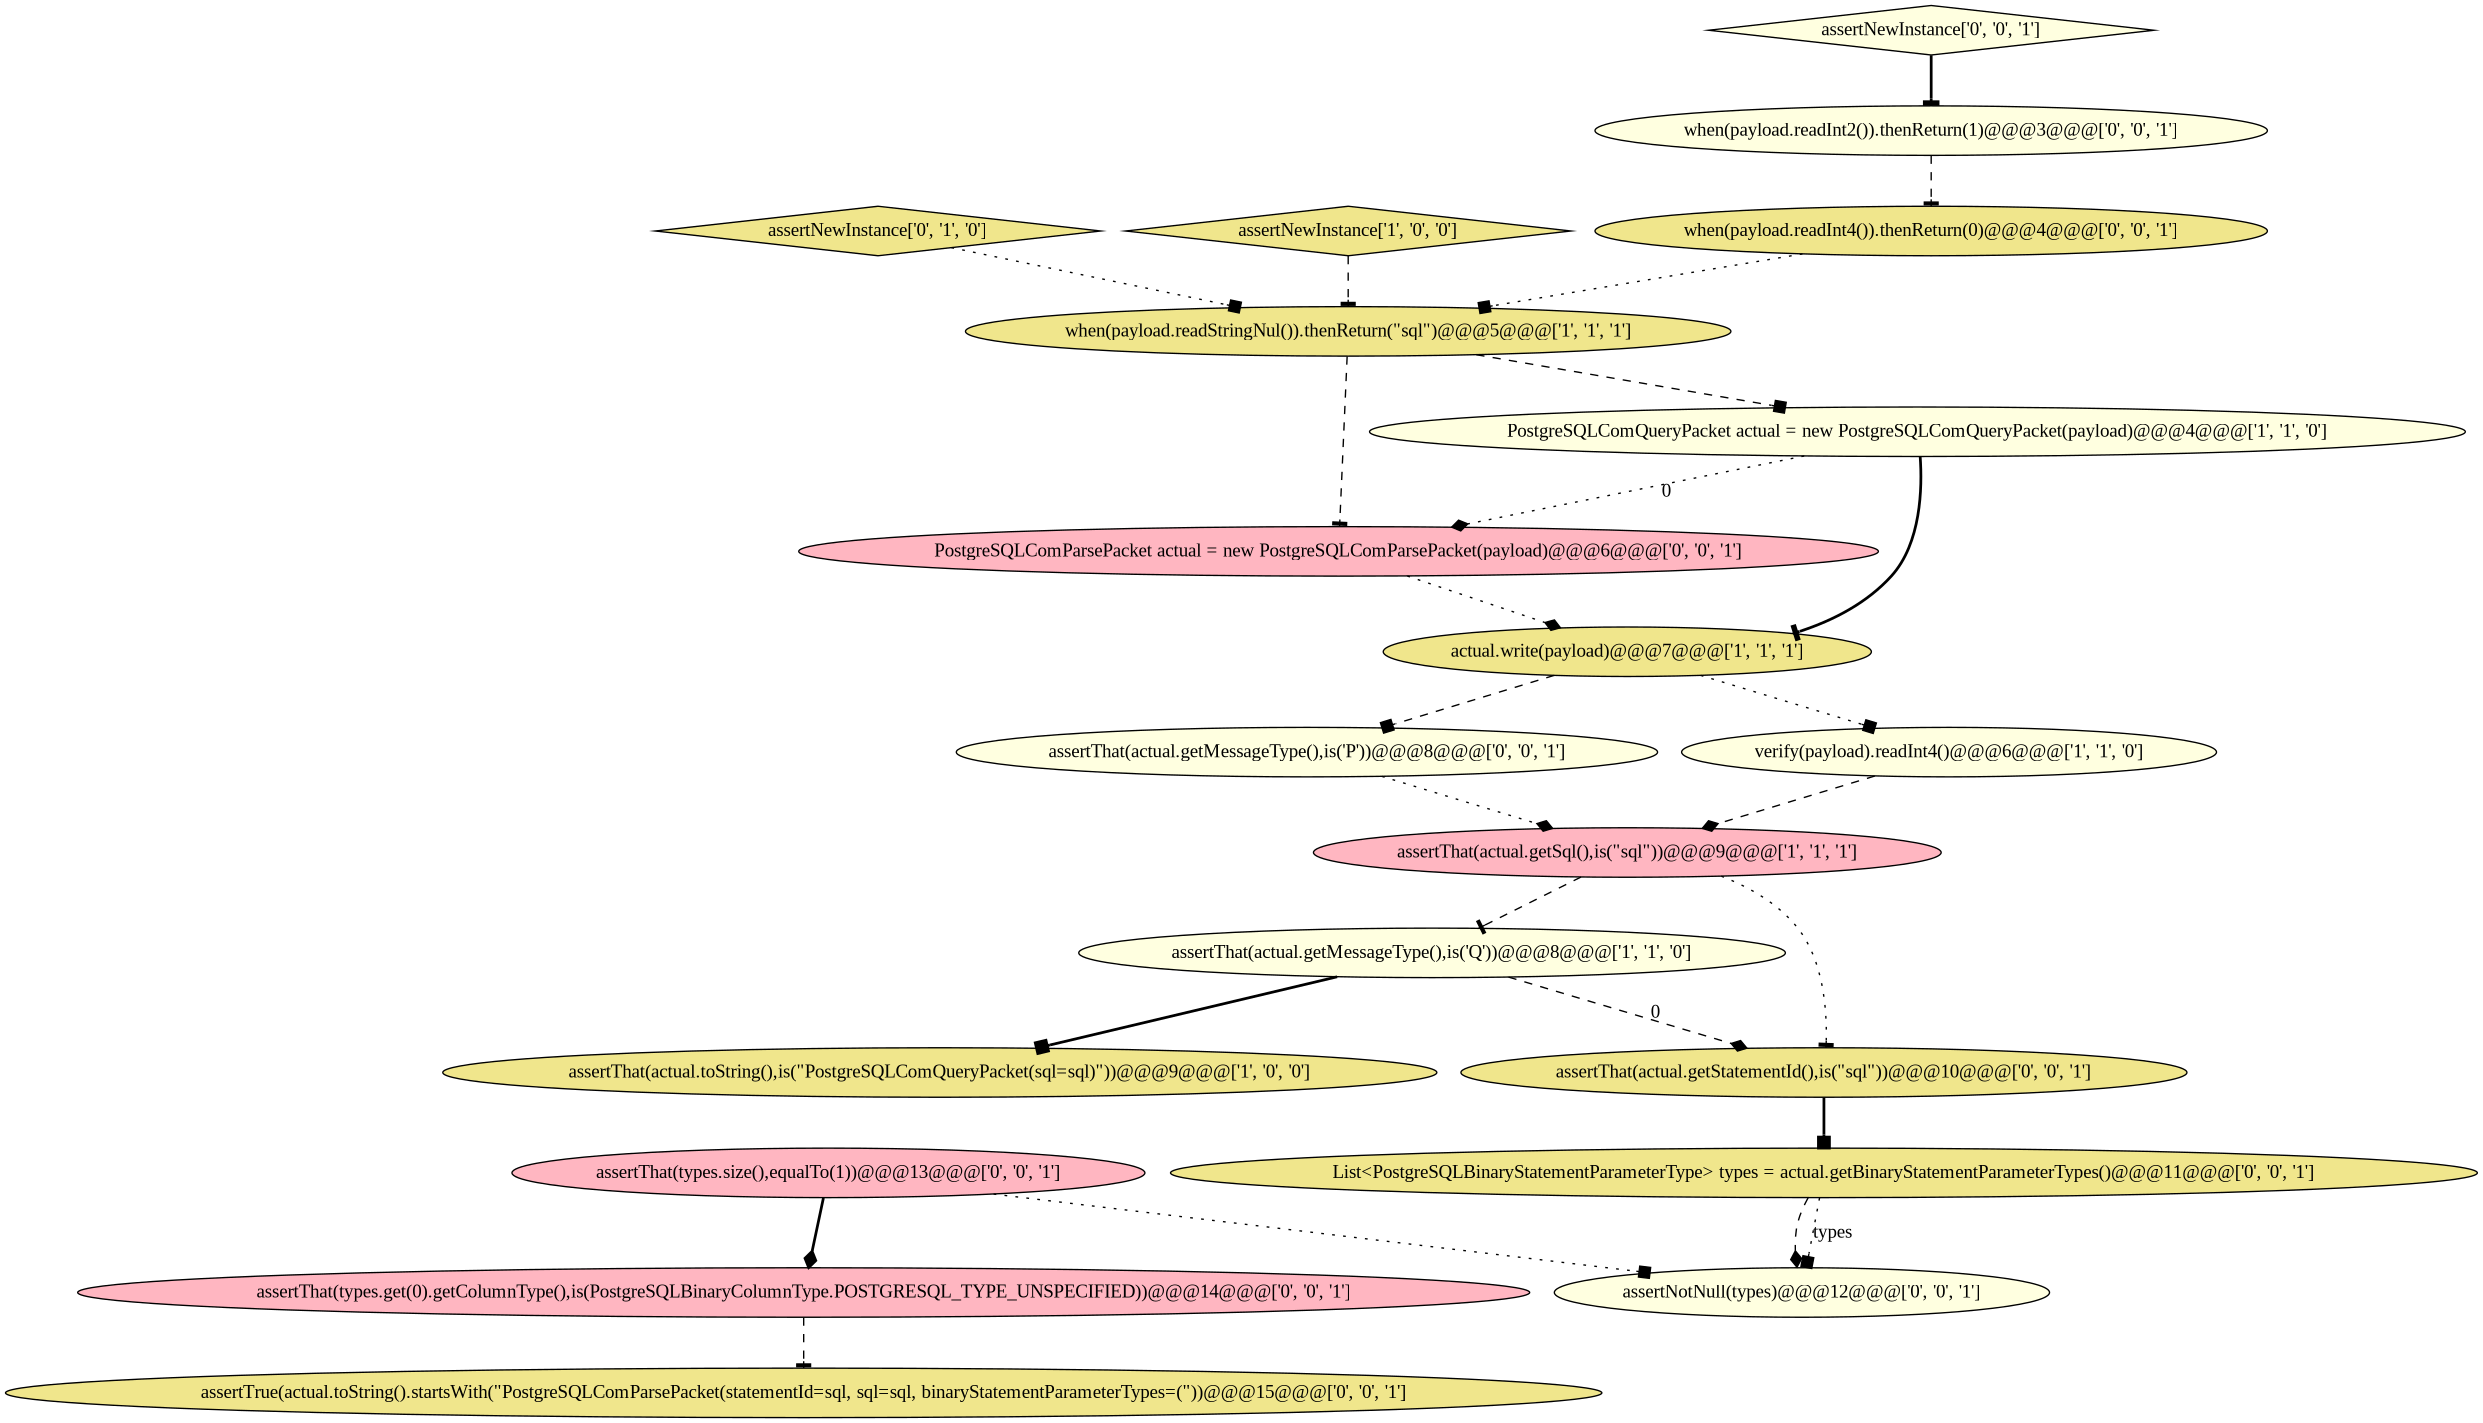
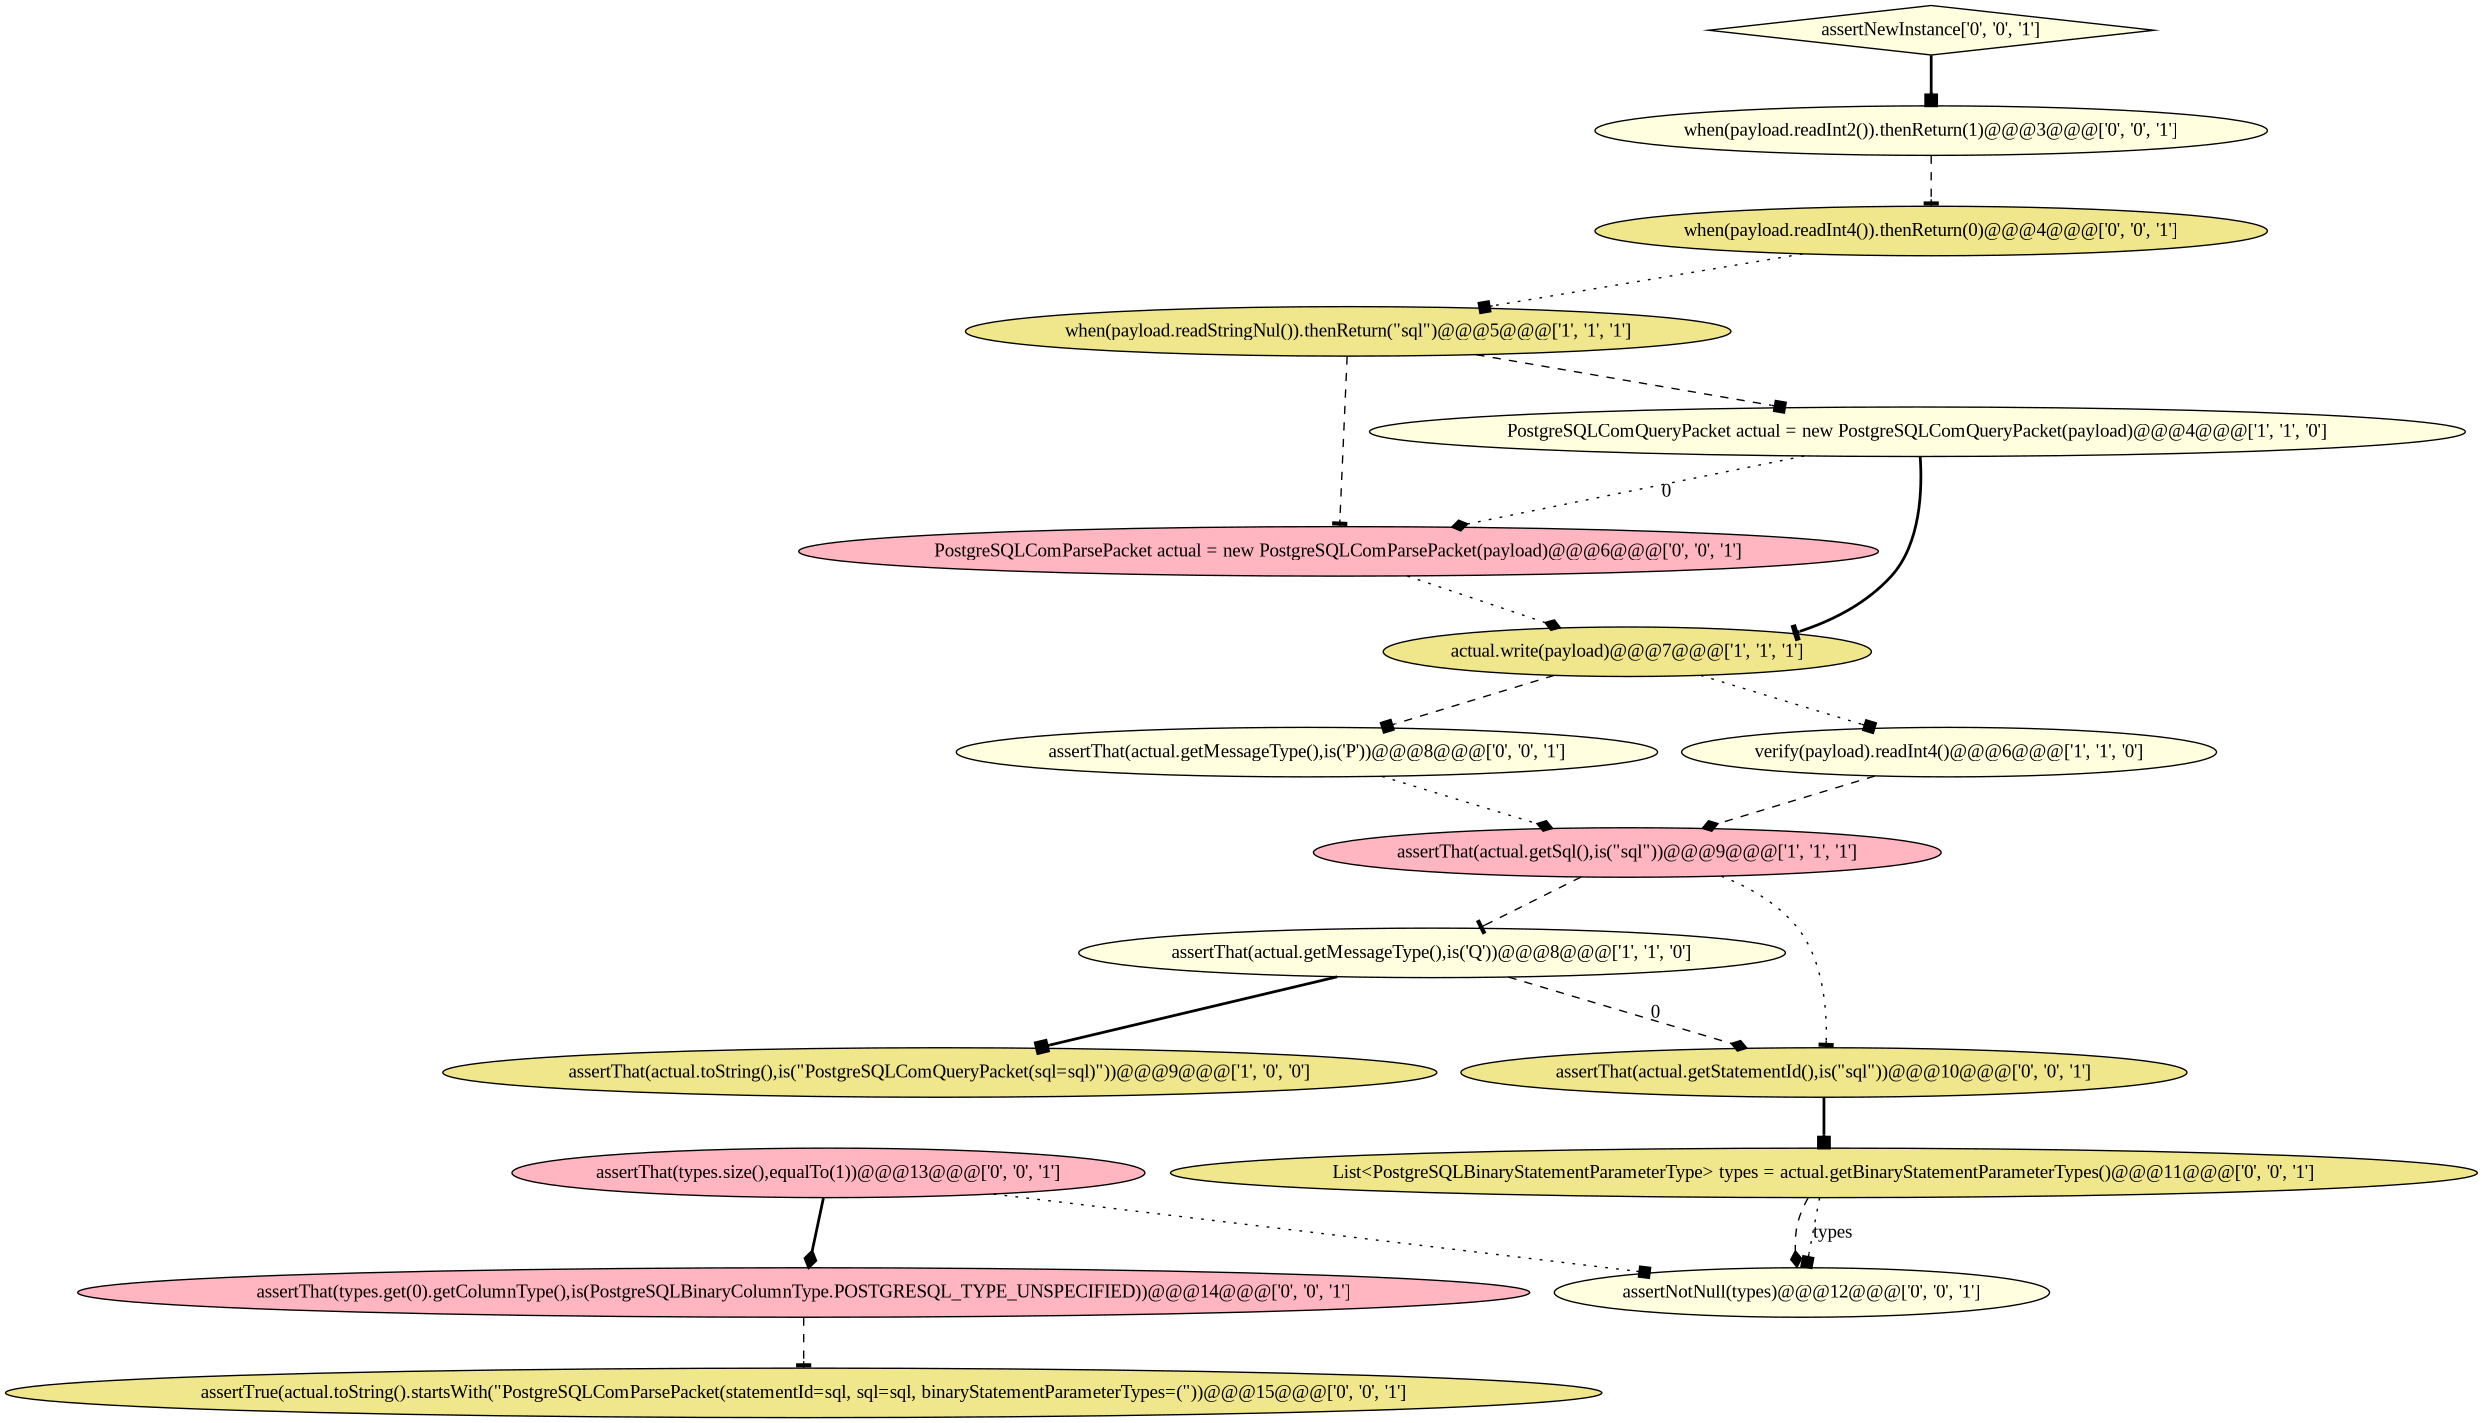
edge "assertNewInstance['0', '0', '1']" -> "when(payload.readInt2()).thenReturn(1)@@@3@@@['0', '0', '1']": arrowhead tee -> box
node "assertNewInstance['0', '1', '0']": removed
node "assertNewInstance['1', '0', '0']": removed
